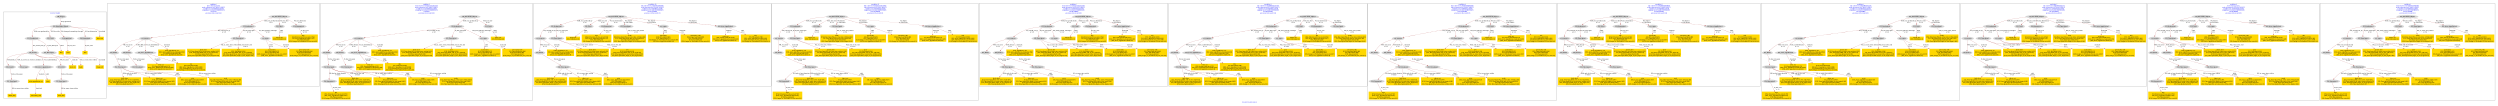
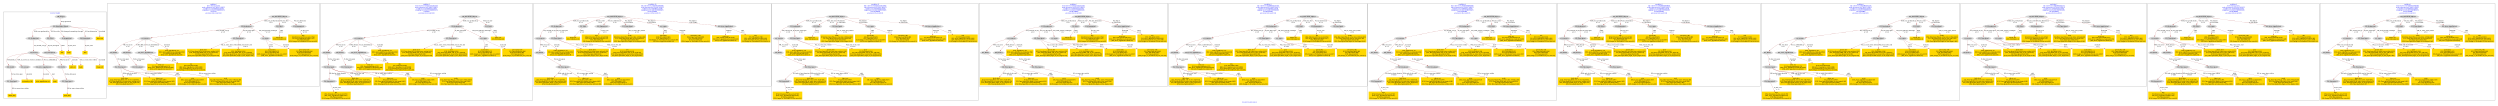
edge "artist_appellation_uri" -> "nationality_URI": now "E74_Group1" -> "nationality_URI"
